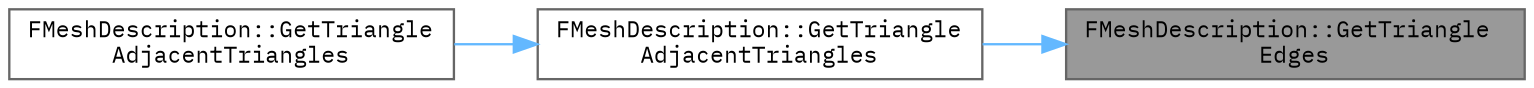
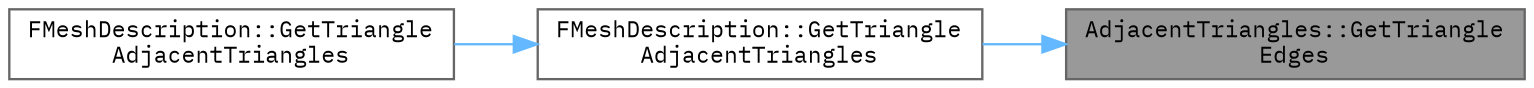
node "FMeshDescription::GetTriangle Edges": label "FMeshDescription::GetTriangle Edges" -> "AdjacentTriangles::GetTriangle Edges"
